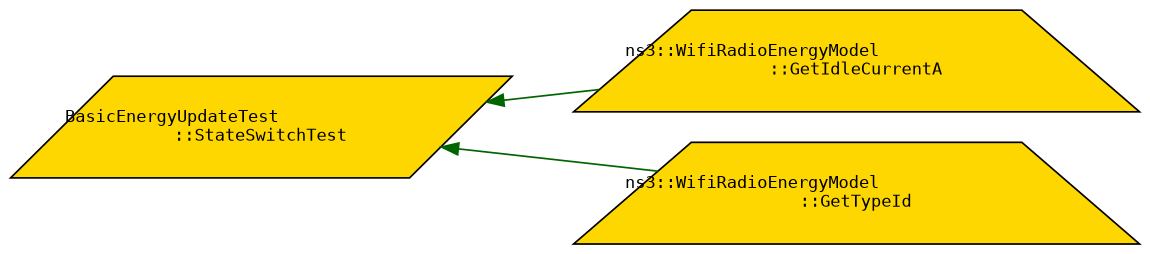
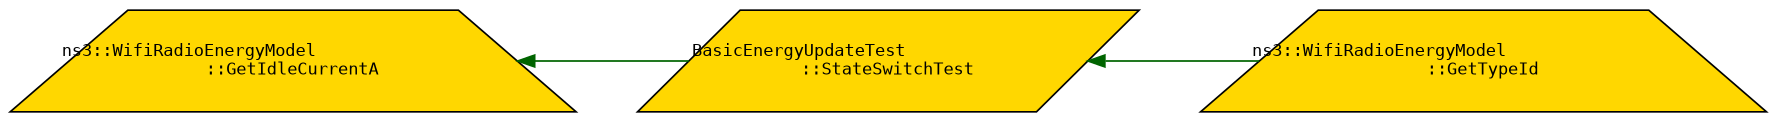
edge "ns3::WifiRadioEnergyModel ::GetIdleCurrentA" -> "BasicEnergyUpdateTest ::StateSwitchTest": reversed
